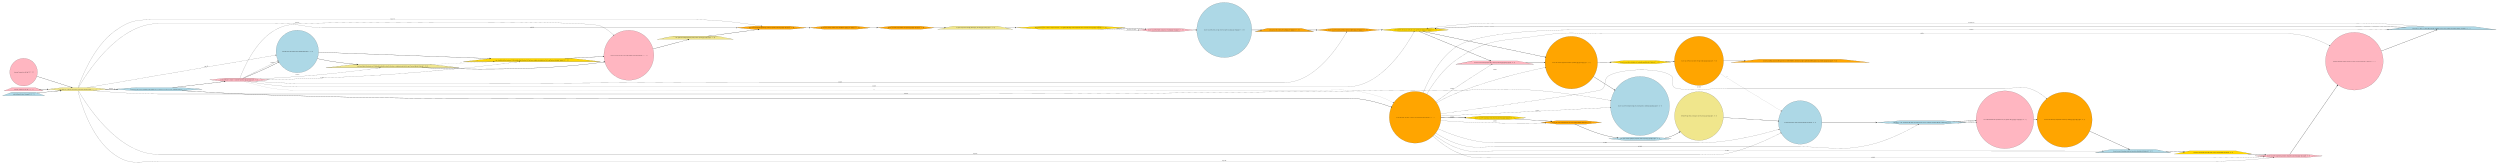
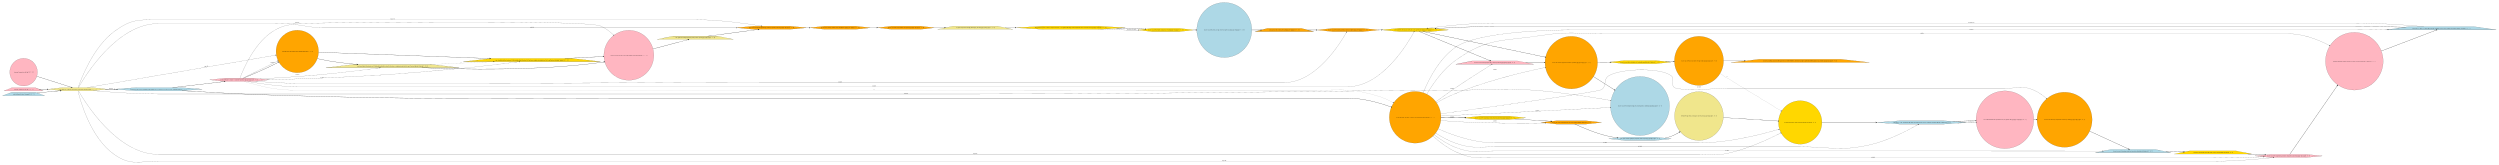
node "Assert.assertNotNull(compactionTask)@@@15@@@['1', '1', '0']": fillcolor lightpink -> gold
node "mutateRepaired(sstable,repairID)@@@6@@@['1', '1', '0']": fillcolor lightblue -> orange
node "mutateRepaired(sstable,repairID)@@@10@@@['0', '0', '1']": fillcolor lightblue -> gold
